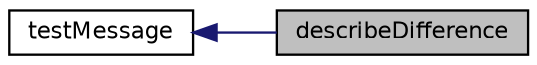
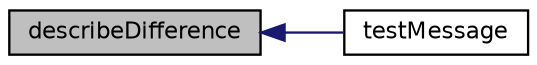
edge "describeDifference" -> "testMessage": reversed
